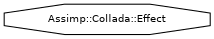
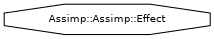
node "Assimp::Collada::Effect": label "Assimp::Collada::Effect" -> "Assimp::Assimp::Effect"
